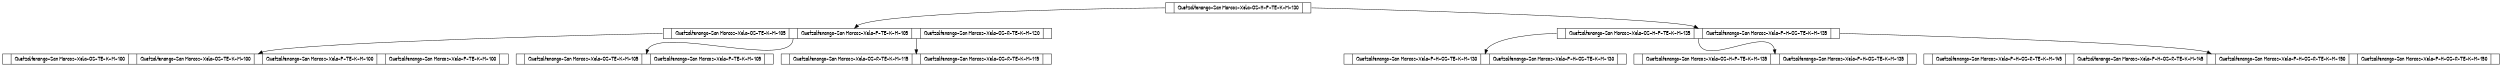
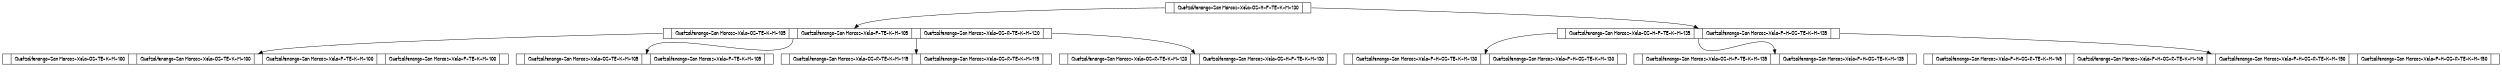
node "Quetzaltenango-San Marcos-Xela-OS-R-TE-K-M-120": added
